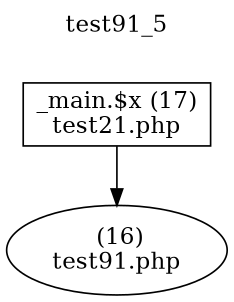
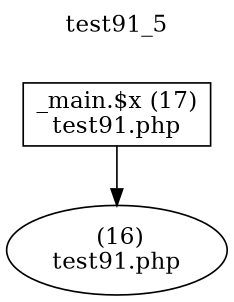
node "_main.$x (17) test21.php": label "_main.$x (17) test21.php" -> "_main.$x (17) test91.php"
